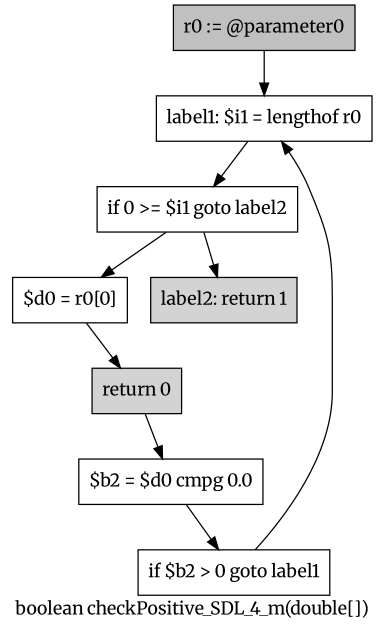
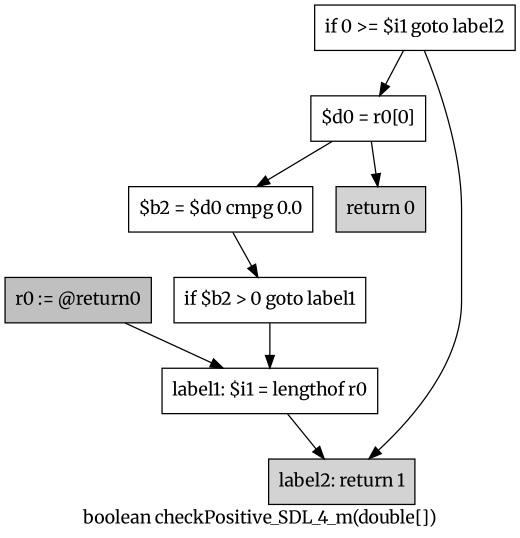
node "r0 := @parameter0": label "r0 := @parameter0" -> "r0 := @return0"
edge "label1: $i1 = lengthof r0" -> "if 0 >= $i1 goto label2": now "label1: $i1 = lengthof r0" -> "label2: return 1"
edge "return 0" -> "$b2 = $d0 cmpg 0.0": now "$d0 = r0[0]" -> "$b2 = $d0 cmpg 0.0"
